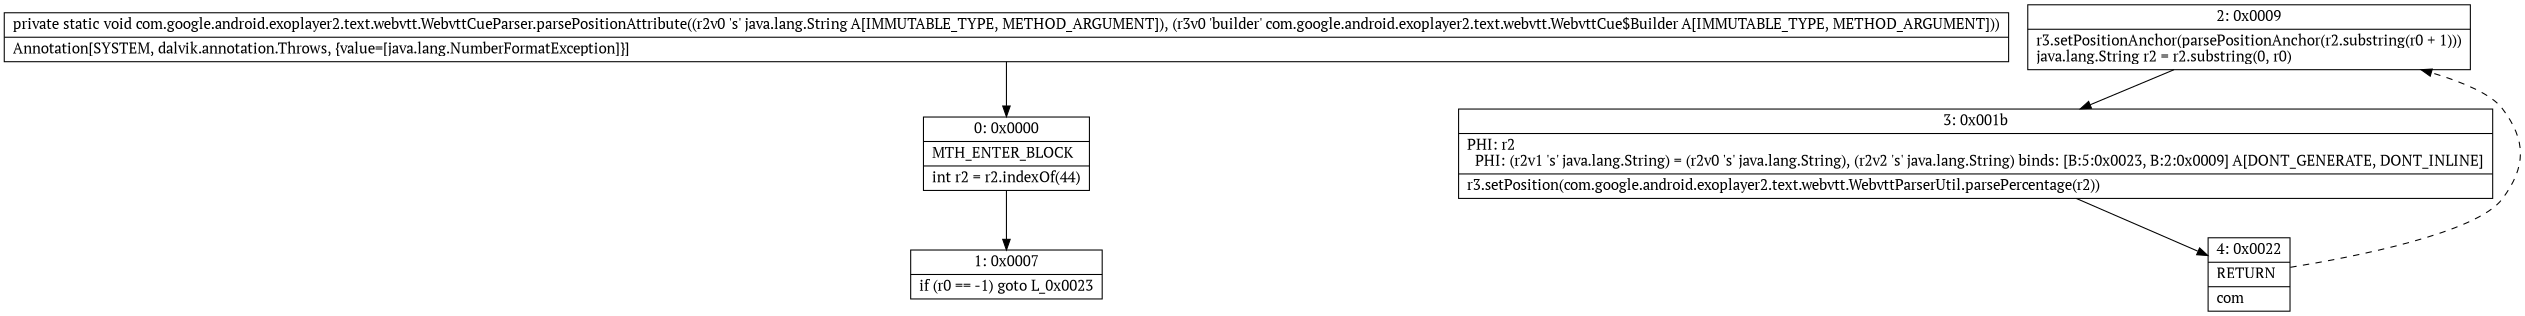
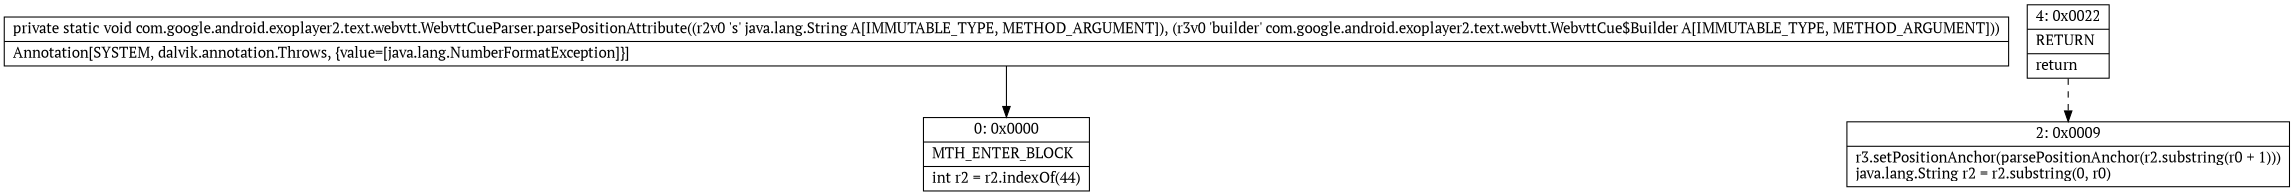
node "3: 0x001b": removed
node "1: 0x0007": removed
node "4: 0x0022": text "com" -> "return"
